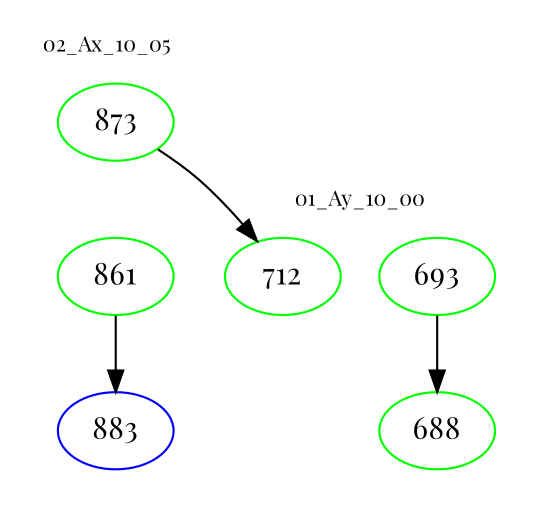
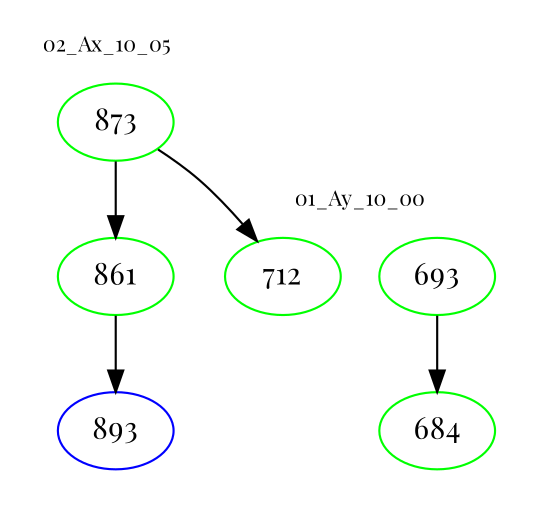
edge "873" -> "861": added
node "883": label "883" -> "893"
node "688": label "688" -> "684"
